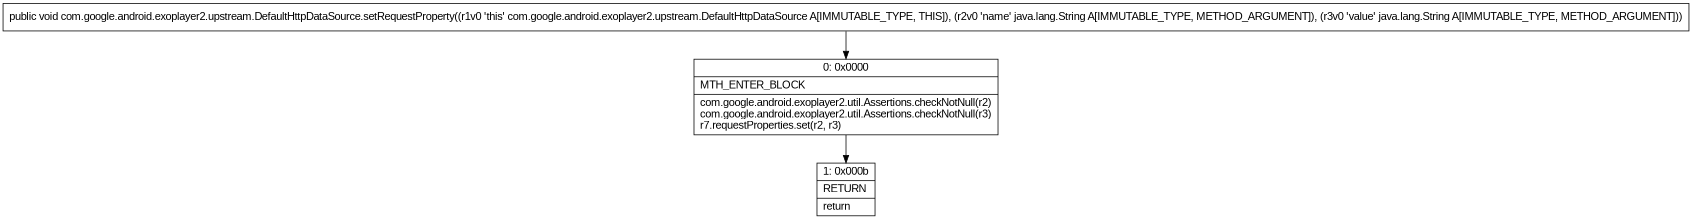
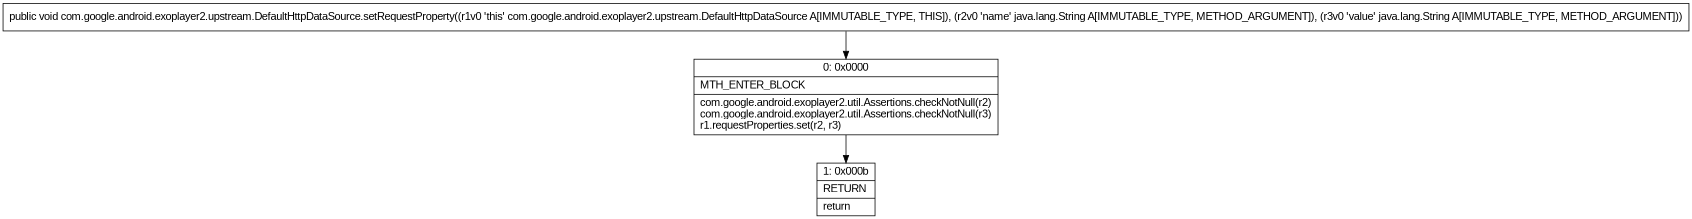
node "0: 0x0000": text "r7.requestProperties.set(r2, r3)" -> "r1.requestProperties.set(r2, r3)"
